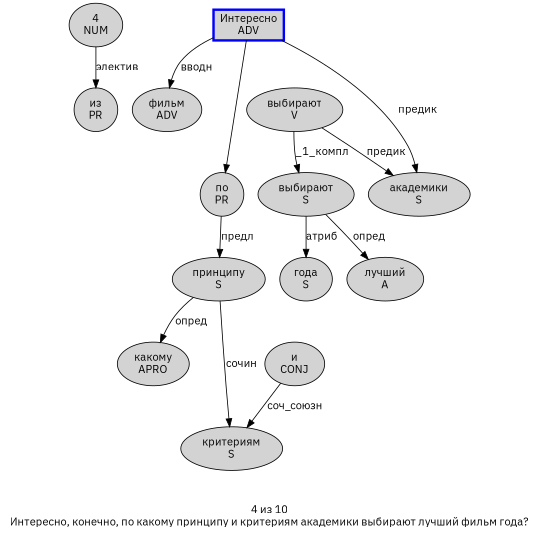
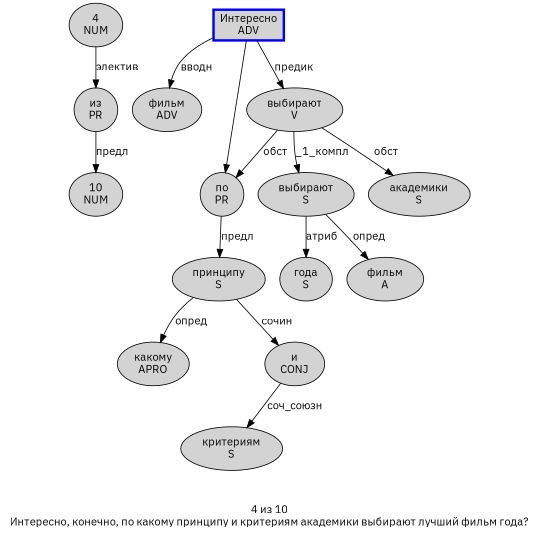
edge "Интересно ADV" -> "академики S": now "Интересно ADV" -> "выбирают V"
edge "выбирают V" -> "по PR": added, label "обст"
edge "выбирают V" -> "академики S": label "предик" -> "обст"
node "10 NUM": added
node "лучший A": label "лучший A" -> "фильм A"
edge "принципу S" -> "критериям S": now "принципу S" -> "и CONJ"
